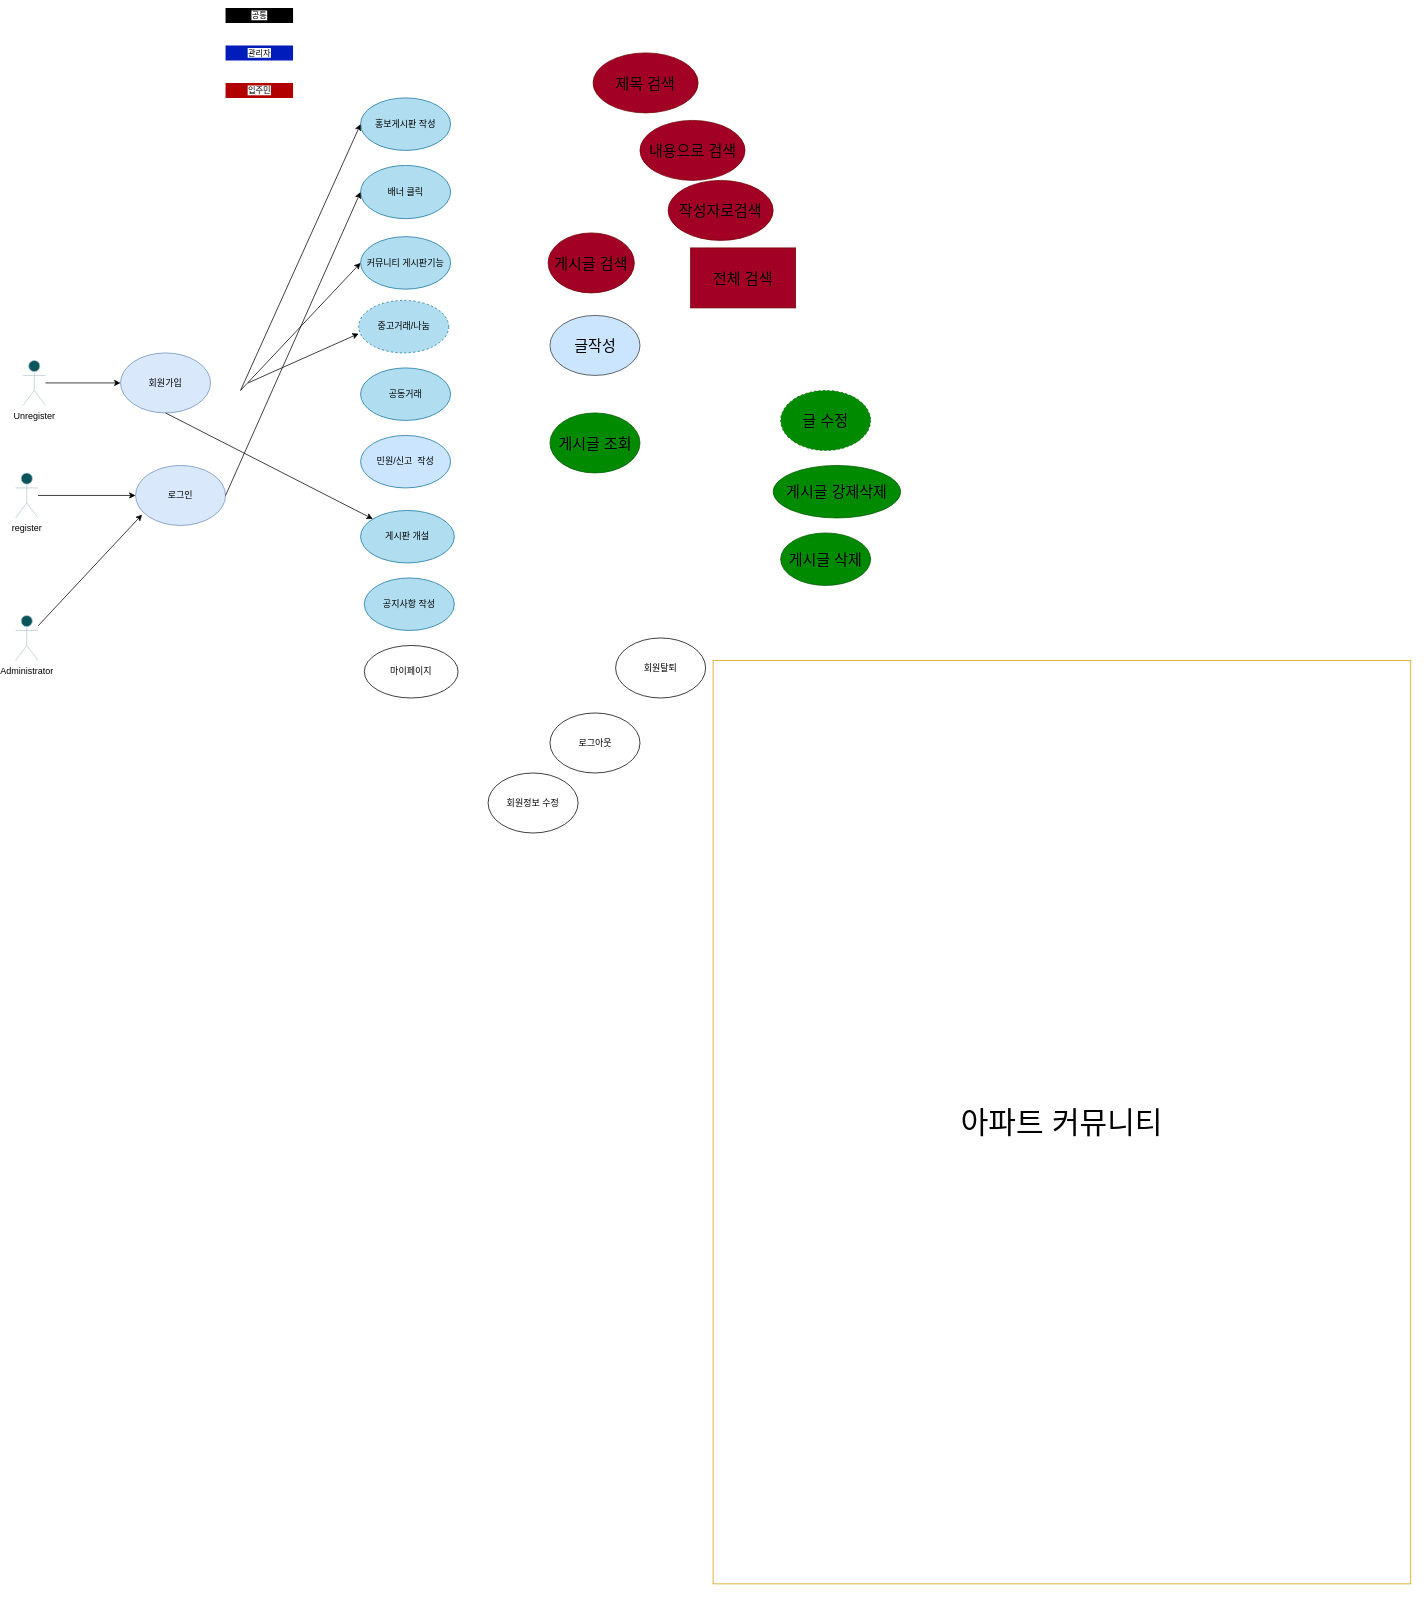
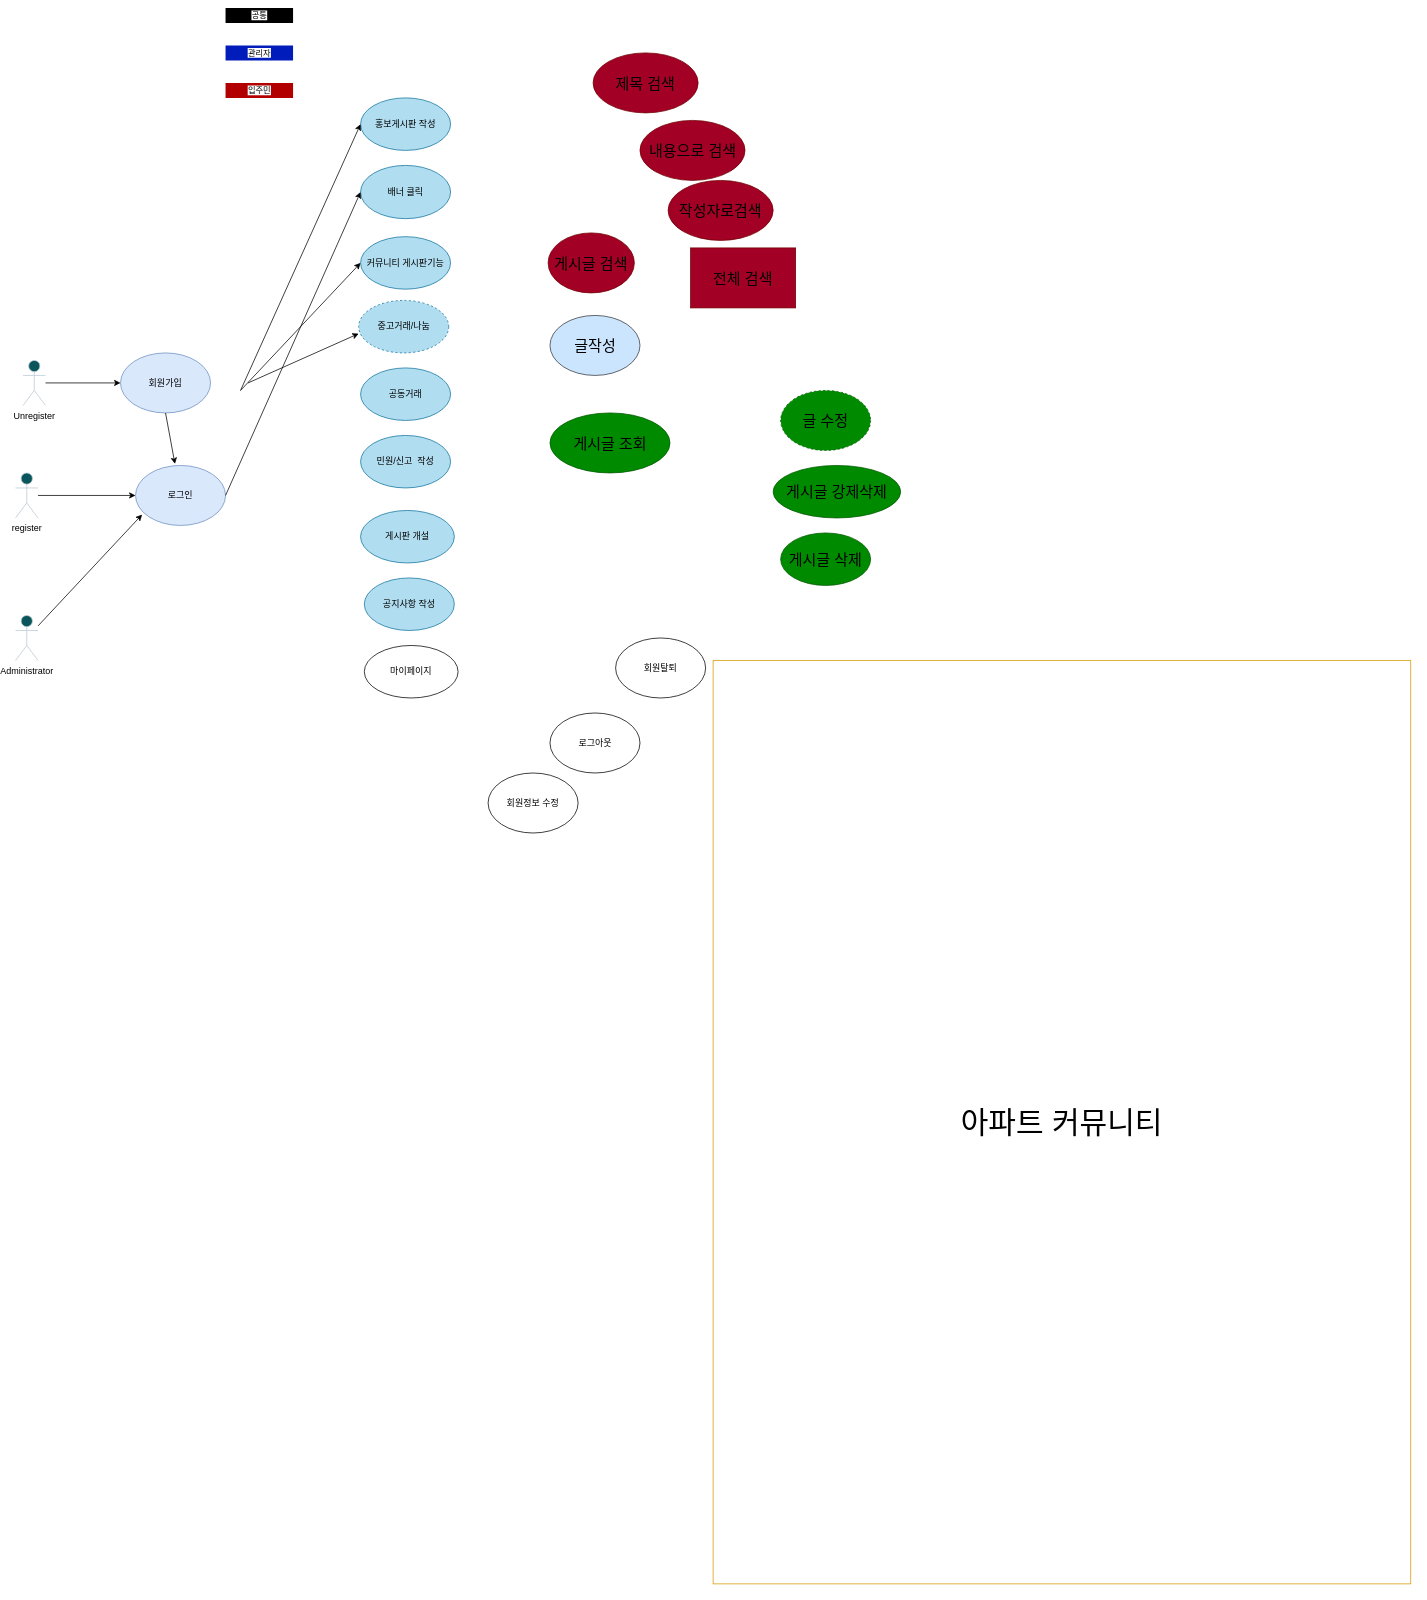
node "게시글 조회": size 90x60 -> 120x60
node "민원/신고 작성": fillcolor #cce5ff -> #b1ddf0
edge "회원가입" -> "게시판 개설": now "회원가입" -> "로그인"
